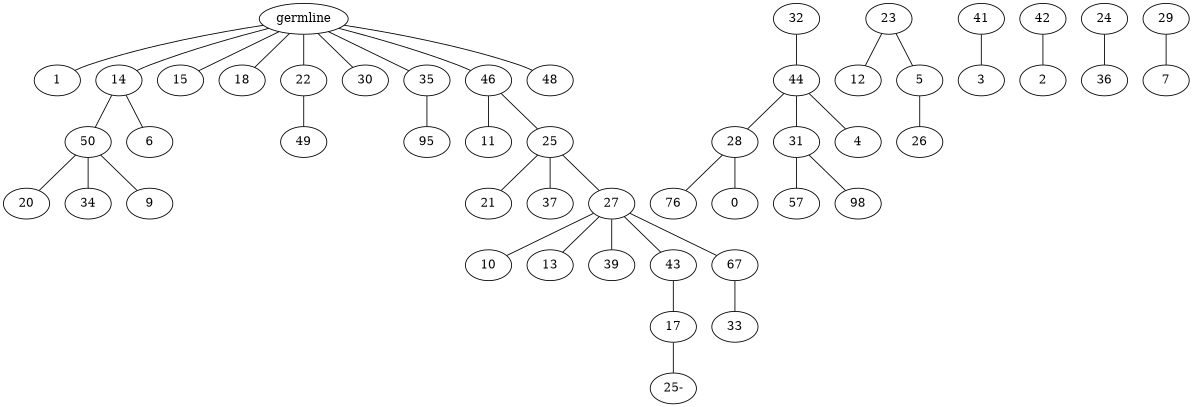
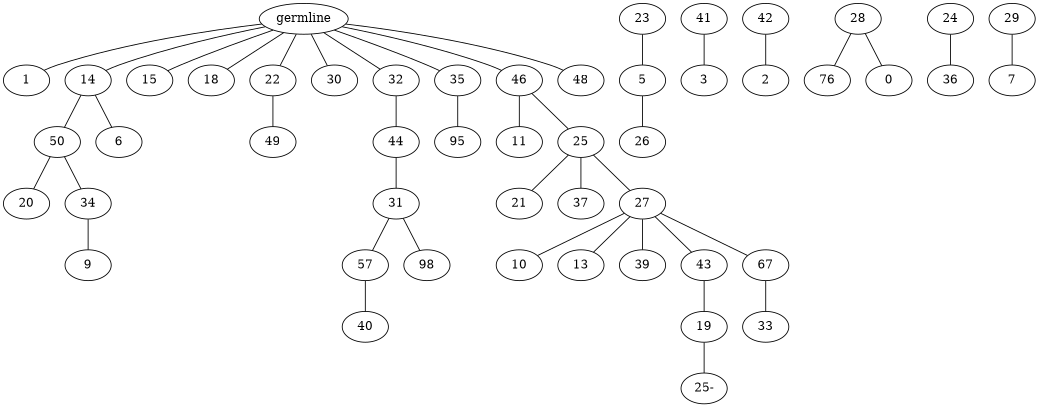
edge "germline" -- "32": added
node "12": removed
edge "44" -- "28": removed
node "4": removed
edge "50" -- "9": now "34" -- "9"
node "40": added
node "17": label "17" -> "19"
